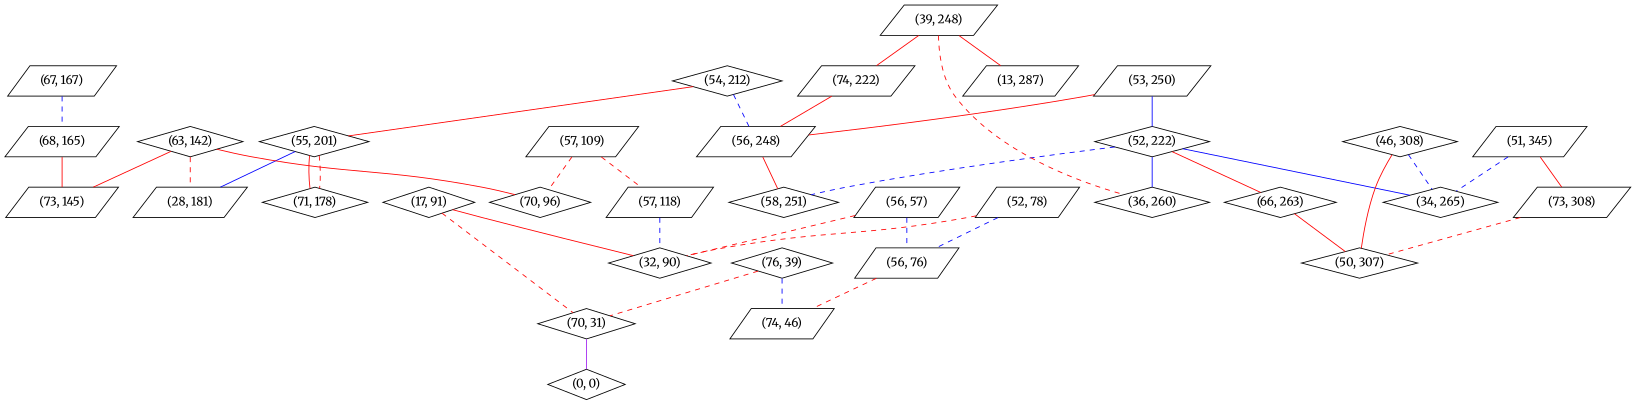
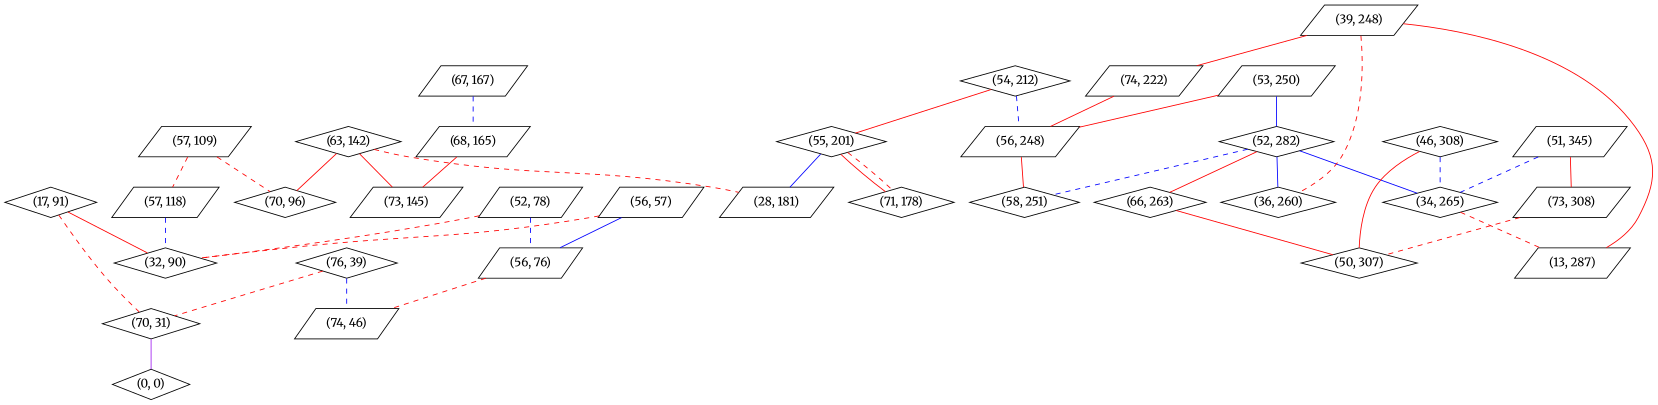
node "(52, 222)": label "(52, 222)" -> "(52, 282)"
edge "(34, 265)" -- "(13, 287)": added
edge "(56, 57)" -- "(56, 76)": style dashed -> solid
